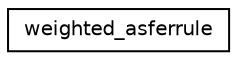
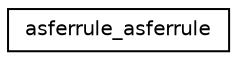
node "weighted_asferrule": label "weighted_asferrule" -> "asferrule_asferrule"
